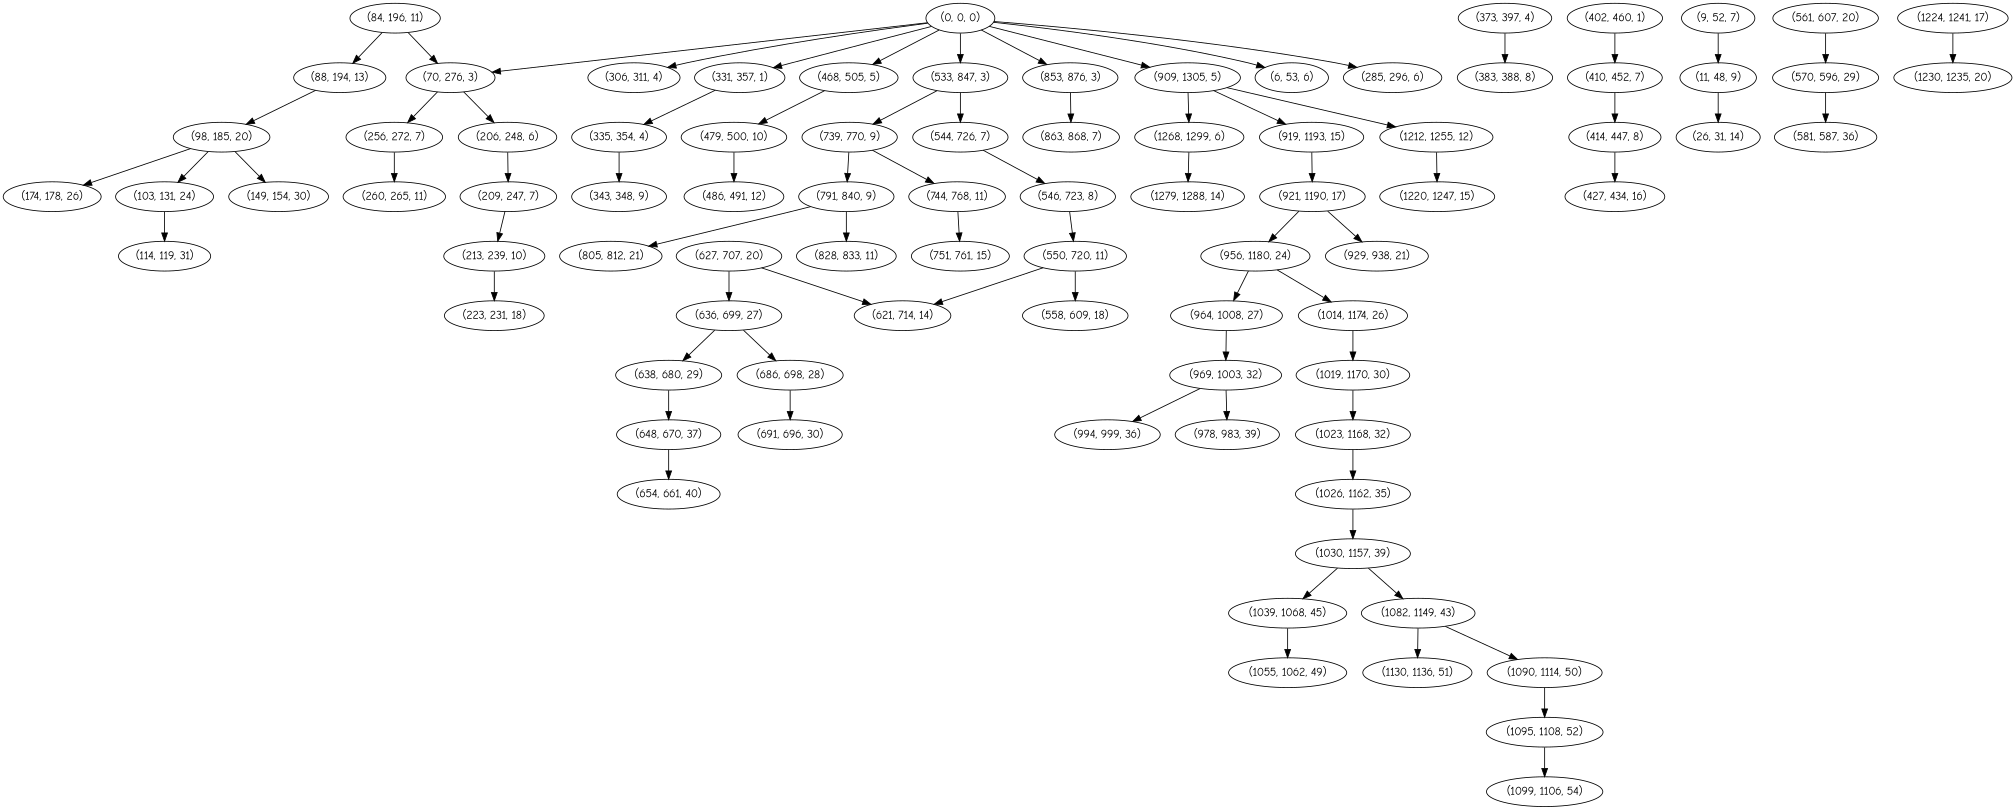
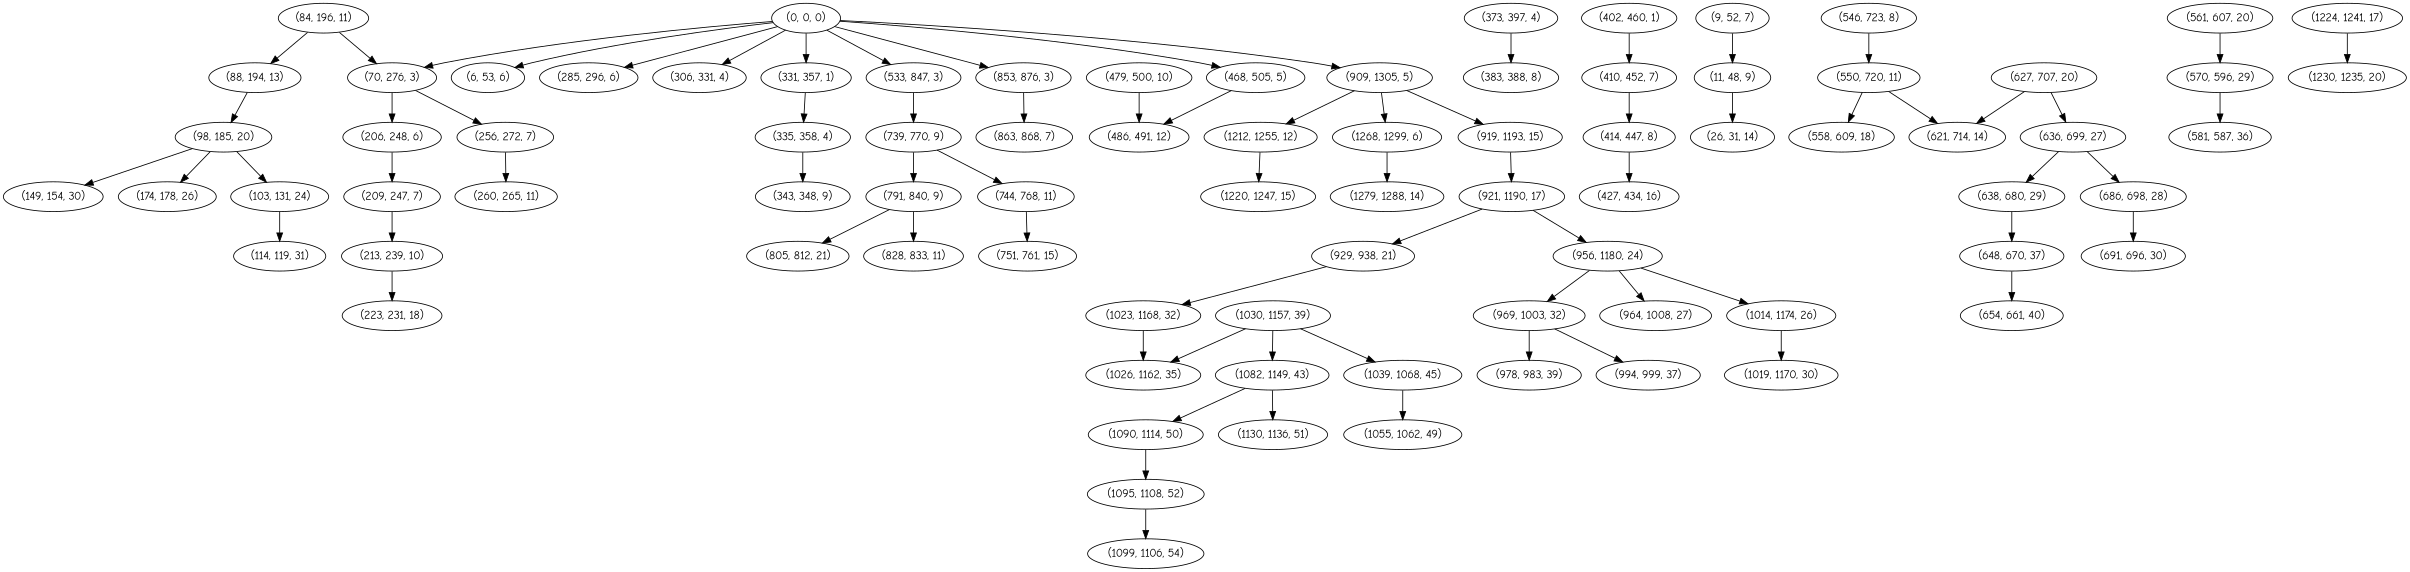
node "(306, 311, 4)": label "(306, 311, 4)" -> "(306, 331, 4)"
edge "(468, 505, 5)" -> "(479, 500, 10)": now "(468, 505, 5)" -> "(486, 491, 12)"
node "(335, 354, 4)": label "(335, 354, 4)" -> "(335, 358, 4)"
node "(544, 726, 7)": removed
edge "(964, 1008, 27)" -> "(969, 1003, 32)": now "(956, 1180, 24)" -> "(969, 1003, 32)"
edge "(1019, 1170, 30)" -> "(1023, 1168, 32)": now "(929, 938, 21)" -> "(1023, 1168, 32)"
node "(994, 999, 36)": label "(994, 999, 36)" -> "(994, 999, 37)"
edge "(1026, 1162, 35)" -> "(1030, 1157, 39)": reversed
